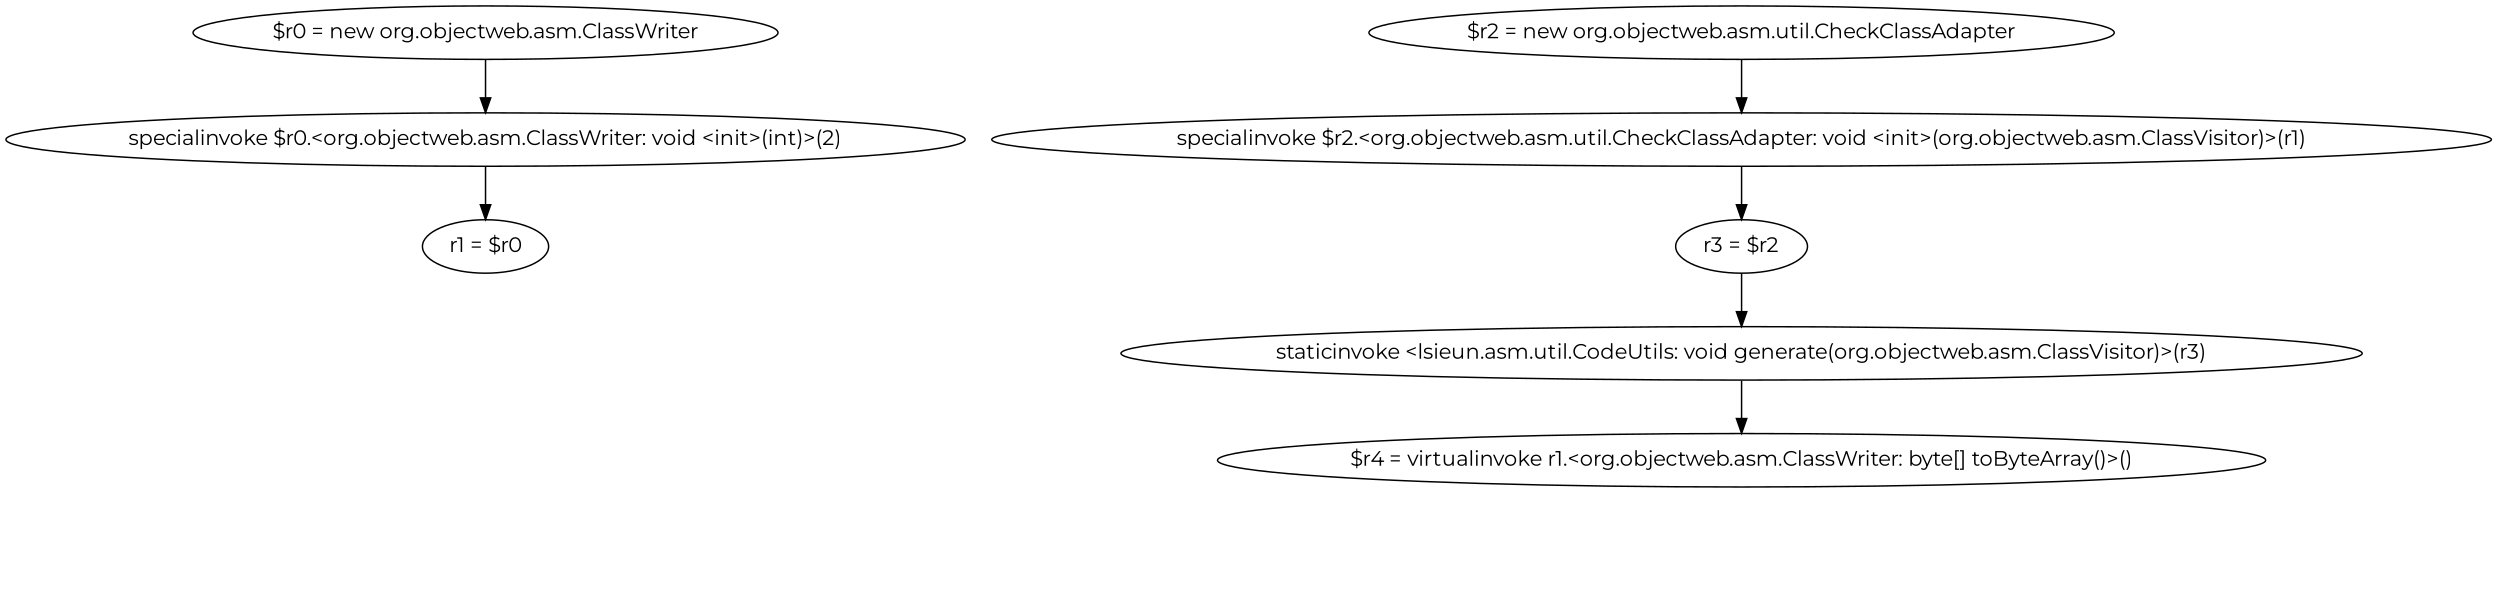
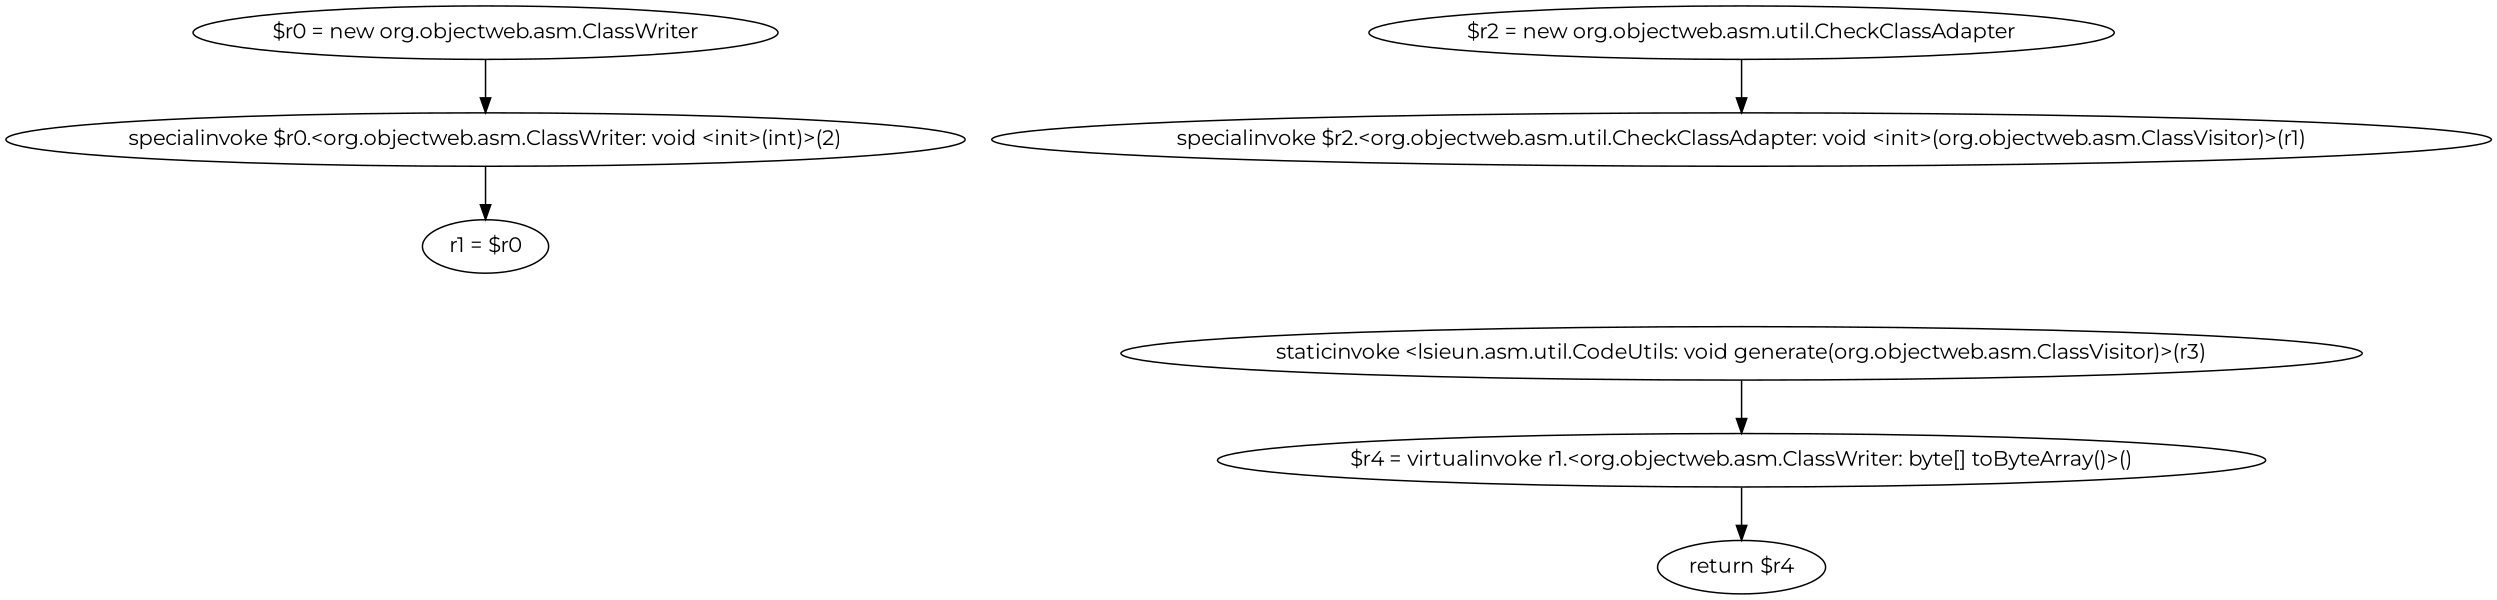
node "r3 = $r2": removed
node "return $r4": added
